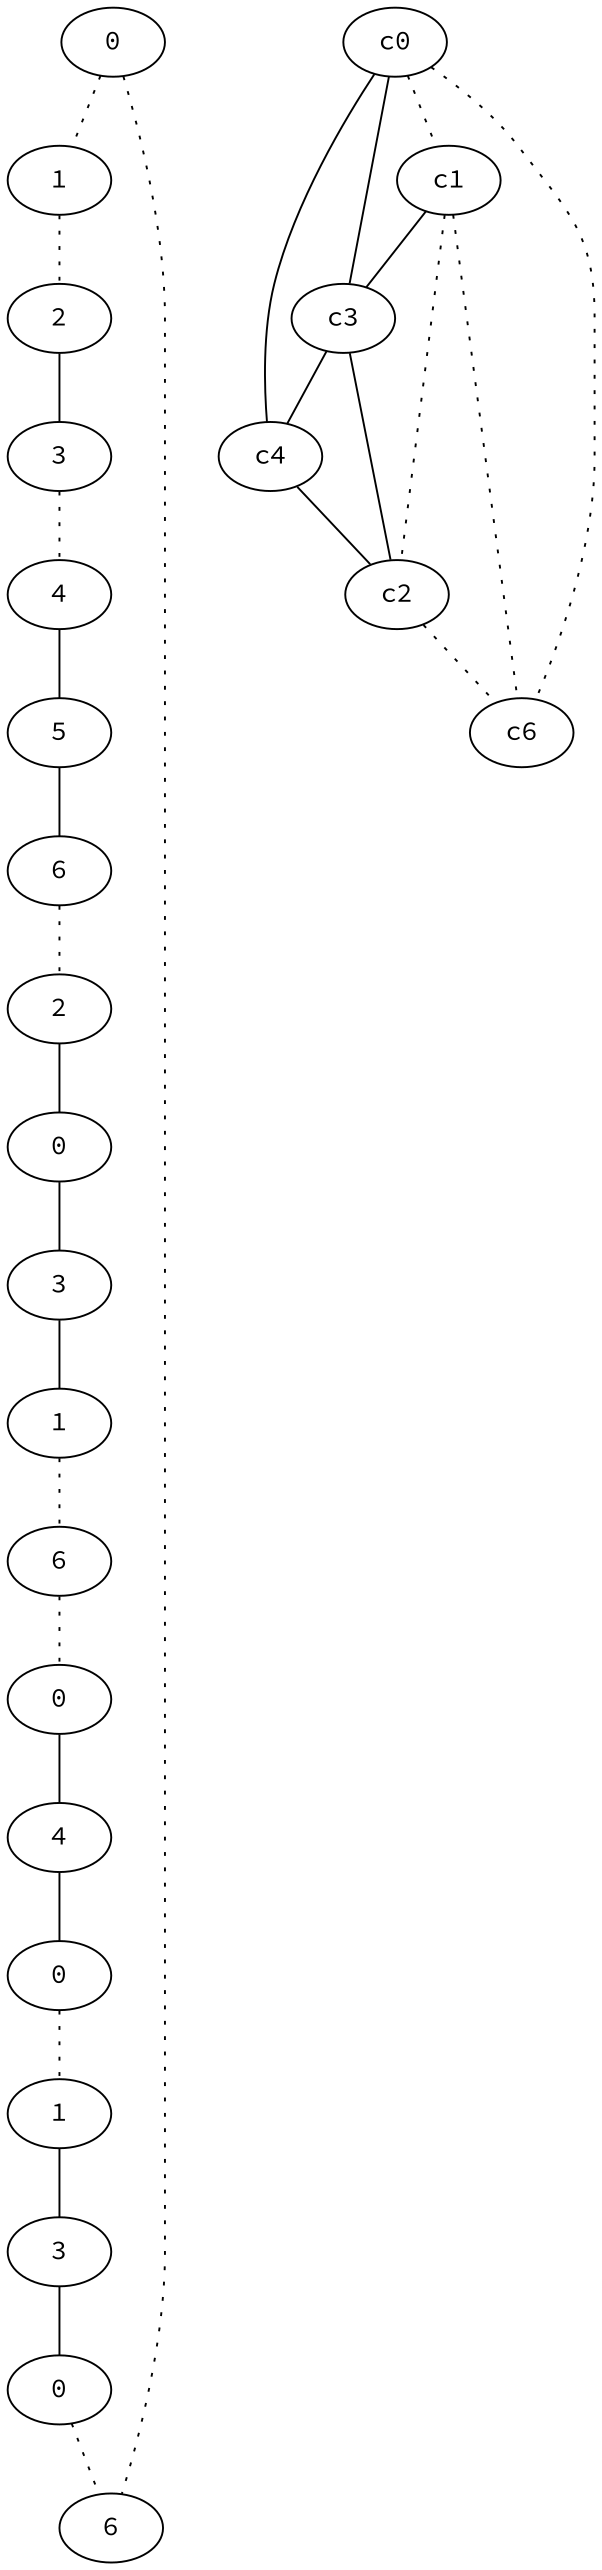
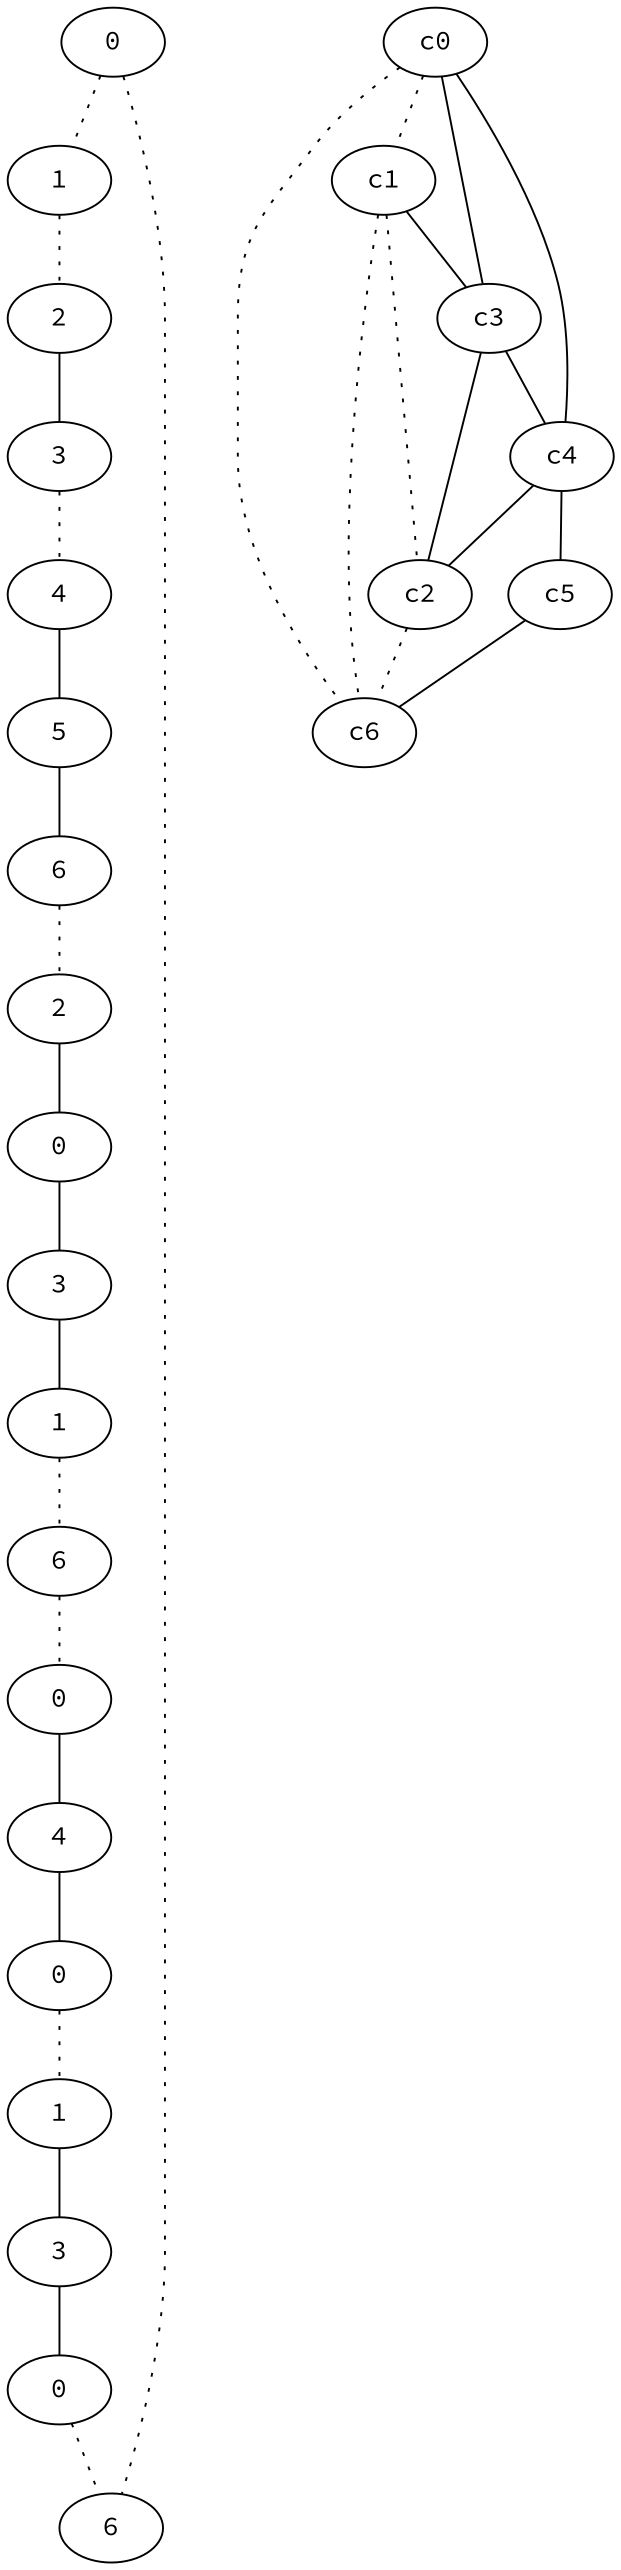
node "c5": added
